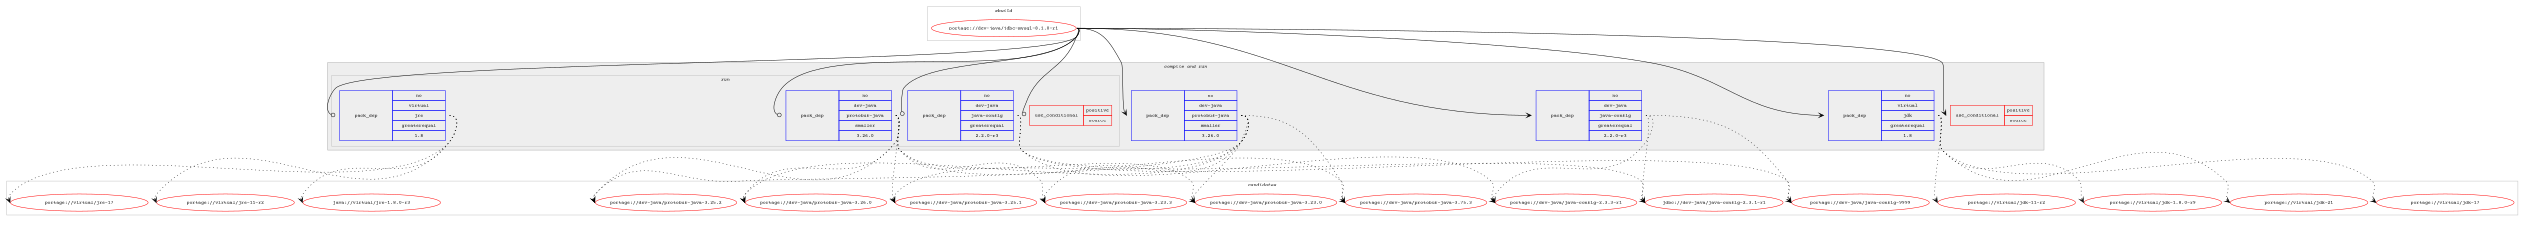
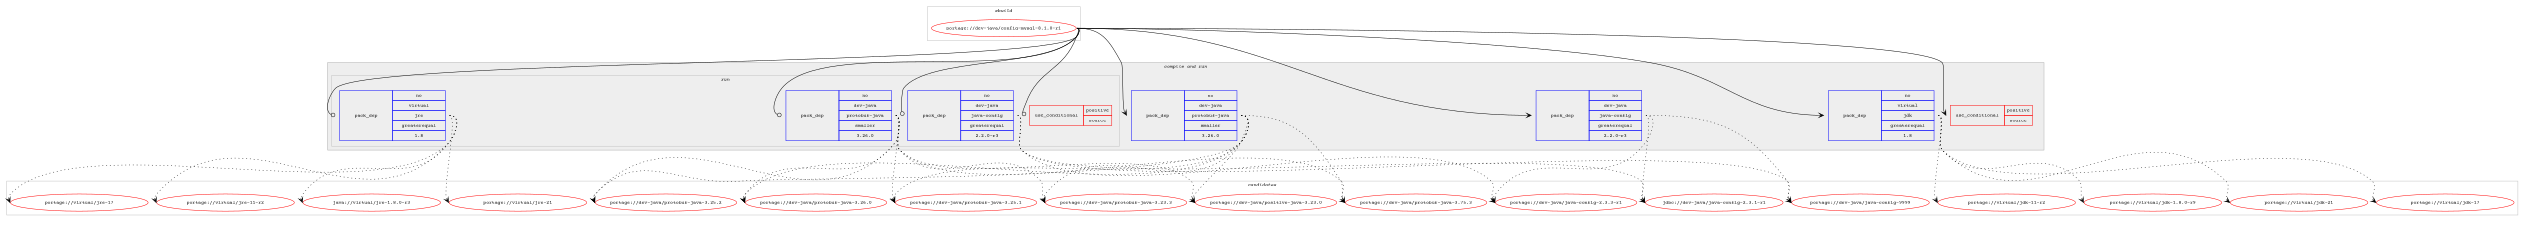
node "portage://dev-java/jdbc-mysql-8.1.0-r1": label "portage://dev-java/jdbc-mysql-8.1.0-r1" -> "portage://dev-java/config-mysql-8.1.0-r1"
node "portage://virtual/jre-21": added
node "portage://dev-java/protobuf-java-3.23.0": label "portage://dev-java/protobuf-java-3.23.0" -> "portage://dev-java/positive-java-3.23.0"
